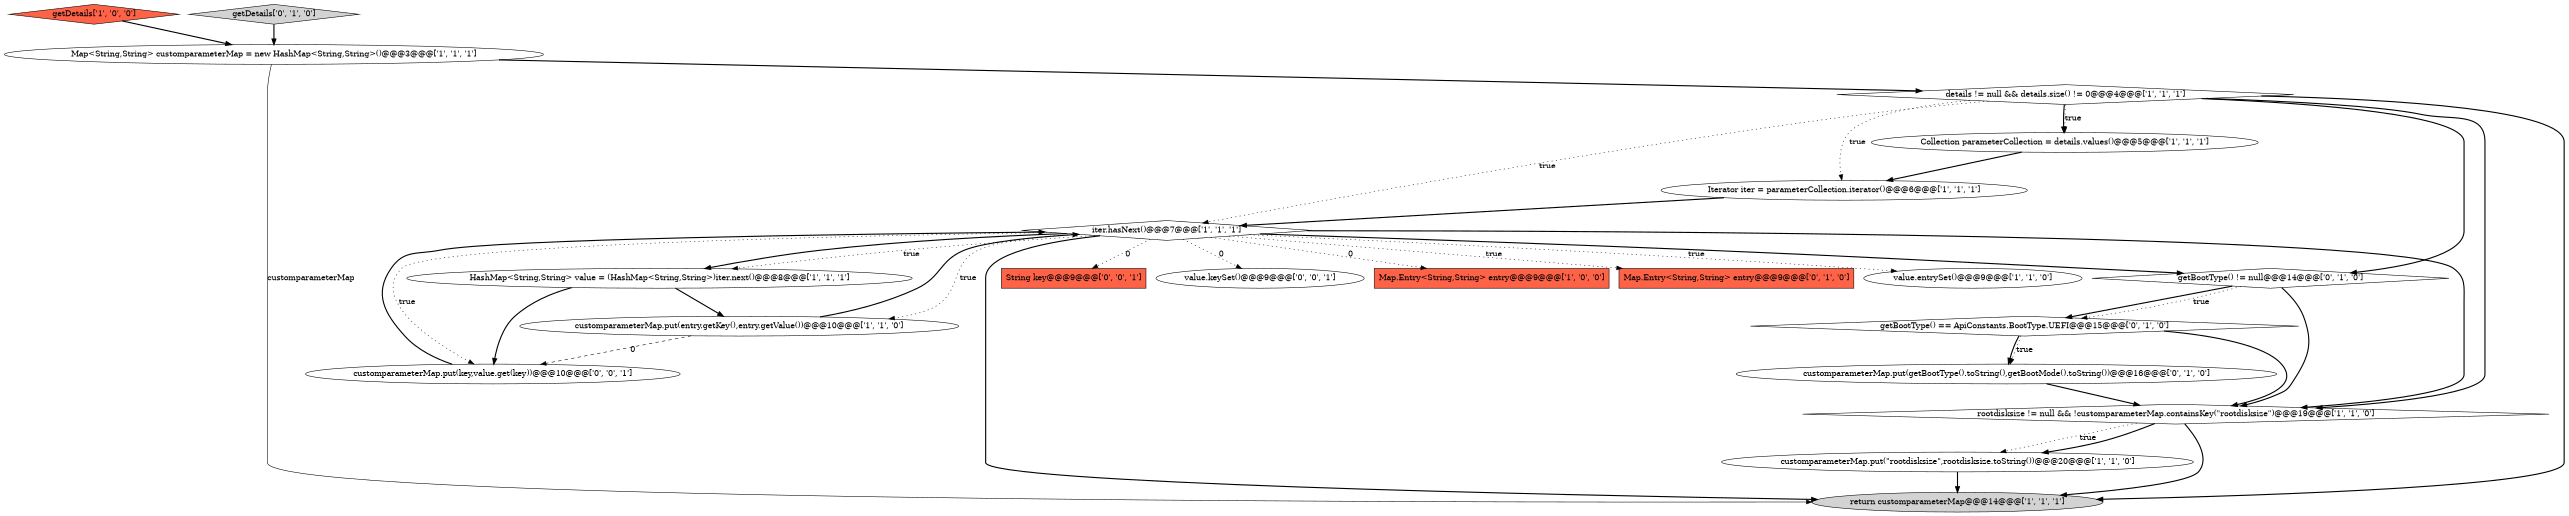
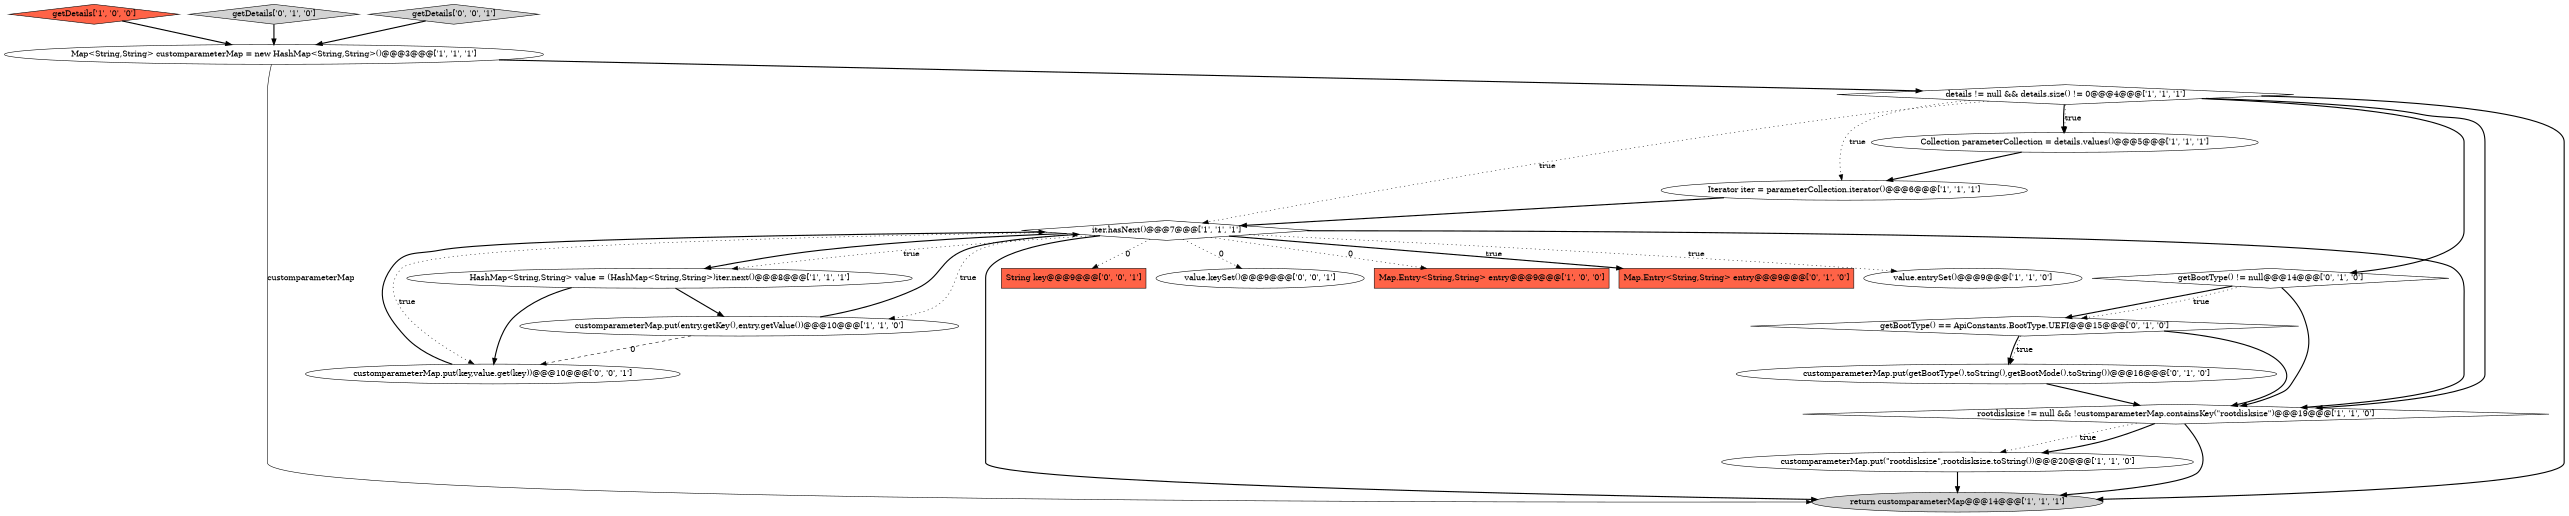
node "getDetails['0', '0', '1']": added
edge "iter.hasNext()@@@7@@@['1', '1', '1']" -> "getBootType() != null@@@14@@@['0', '1', '0']": removed
edge "iter.hasNext()@@@7@@@['1', '1', '1']" -> "Map.Entry<String,String> entry@@@9@@@['0', '1', '0']": style dotted -> bold
